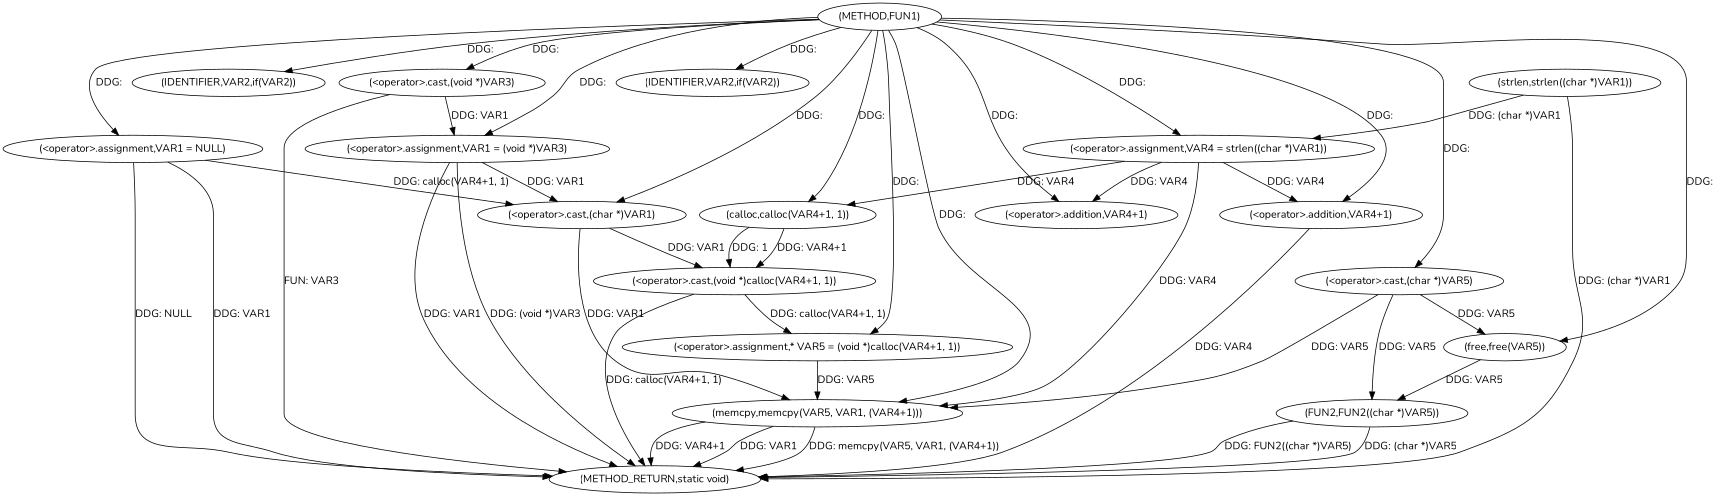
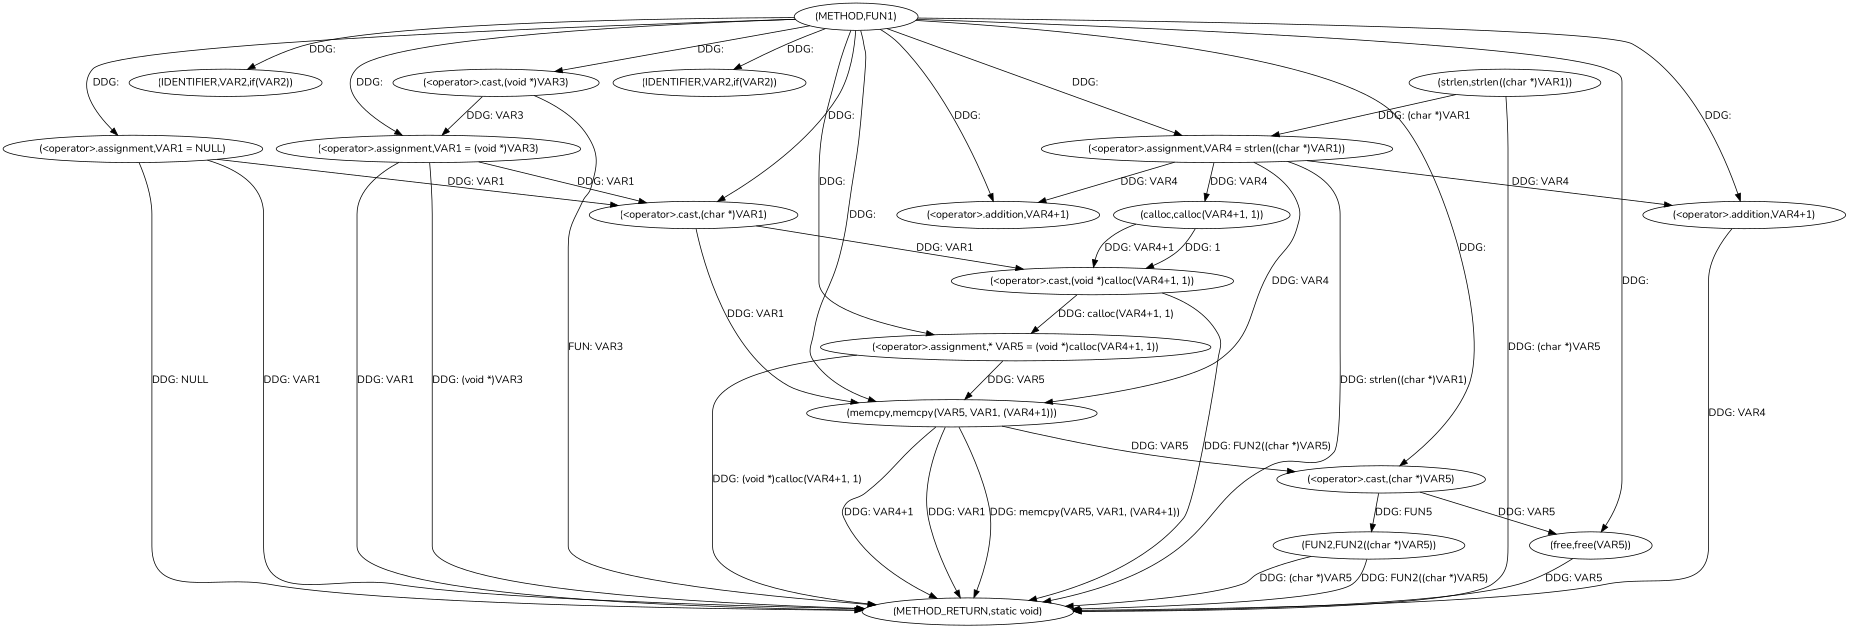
edge "(<operator>.cast,(void *)VAR3)" -> "(<operator>.assignment,VAR1 = (void *)VAR3)": label "DDG: VAR1" -> "DDG: VAR3"
edge "(METHOD,FUN1)" -> "(calloc,calloc(VAR4+1, 1))": removed, label "DDG:"
edge "(<operator>.assignment,VAR1 = NULL)" -> "(<operator>.cast,(char *)VAR1)": label "DDG: calloc(VAR4+1, 1)" -> "DDG: VAR1"
edge "(strlen,strlen((char *)VAR1))" -> "(METHOD_RETURN,static void)": label "DDG: (char *)VAR1" -> "DDG: (char *)VAR5"
edge "(<operator>.cast,(char *)VAR5)" -> "(FUN2,FUN2((char *)VAR5))": label "DDG: VAR5" -> "DDG: FUN5"
edge "(free,free(VAR5))" -> "(FUN2,FUN2((char *)VAR5))": now "(free,free(VAR5))" -> "(METHOD_RETURN,static void)"
edge "(<operator>.cast,(void *)calloc(VAR4+1, 1))" -> "(METHOD_RETURN,static void)": label "DDG: calloc(VAR4+1, 1)" -> "DDG: FUN2((char *)VAR5)"
edge "(<operator>.cast,(char *)VAR5)" -> "(memcpy,memcpy(VAR5, VAR1, (VAR4+1)))": reversed
edge "(<operator>.assignment,VAR4 = strlen((char *)VAR1))" -> "(METHOD_RETURN,static void)": added, label "DDG: strlen((char *)VAR1)"
edge "(<operator>.assignment,* VAR5 = (void *)calloc(VAR4+1, 1))" -> "(METHOD_RETURN,static void)": added, label "DDG: (void *)calloc(VAR4+1, 1)"
